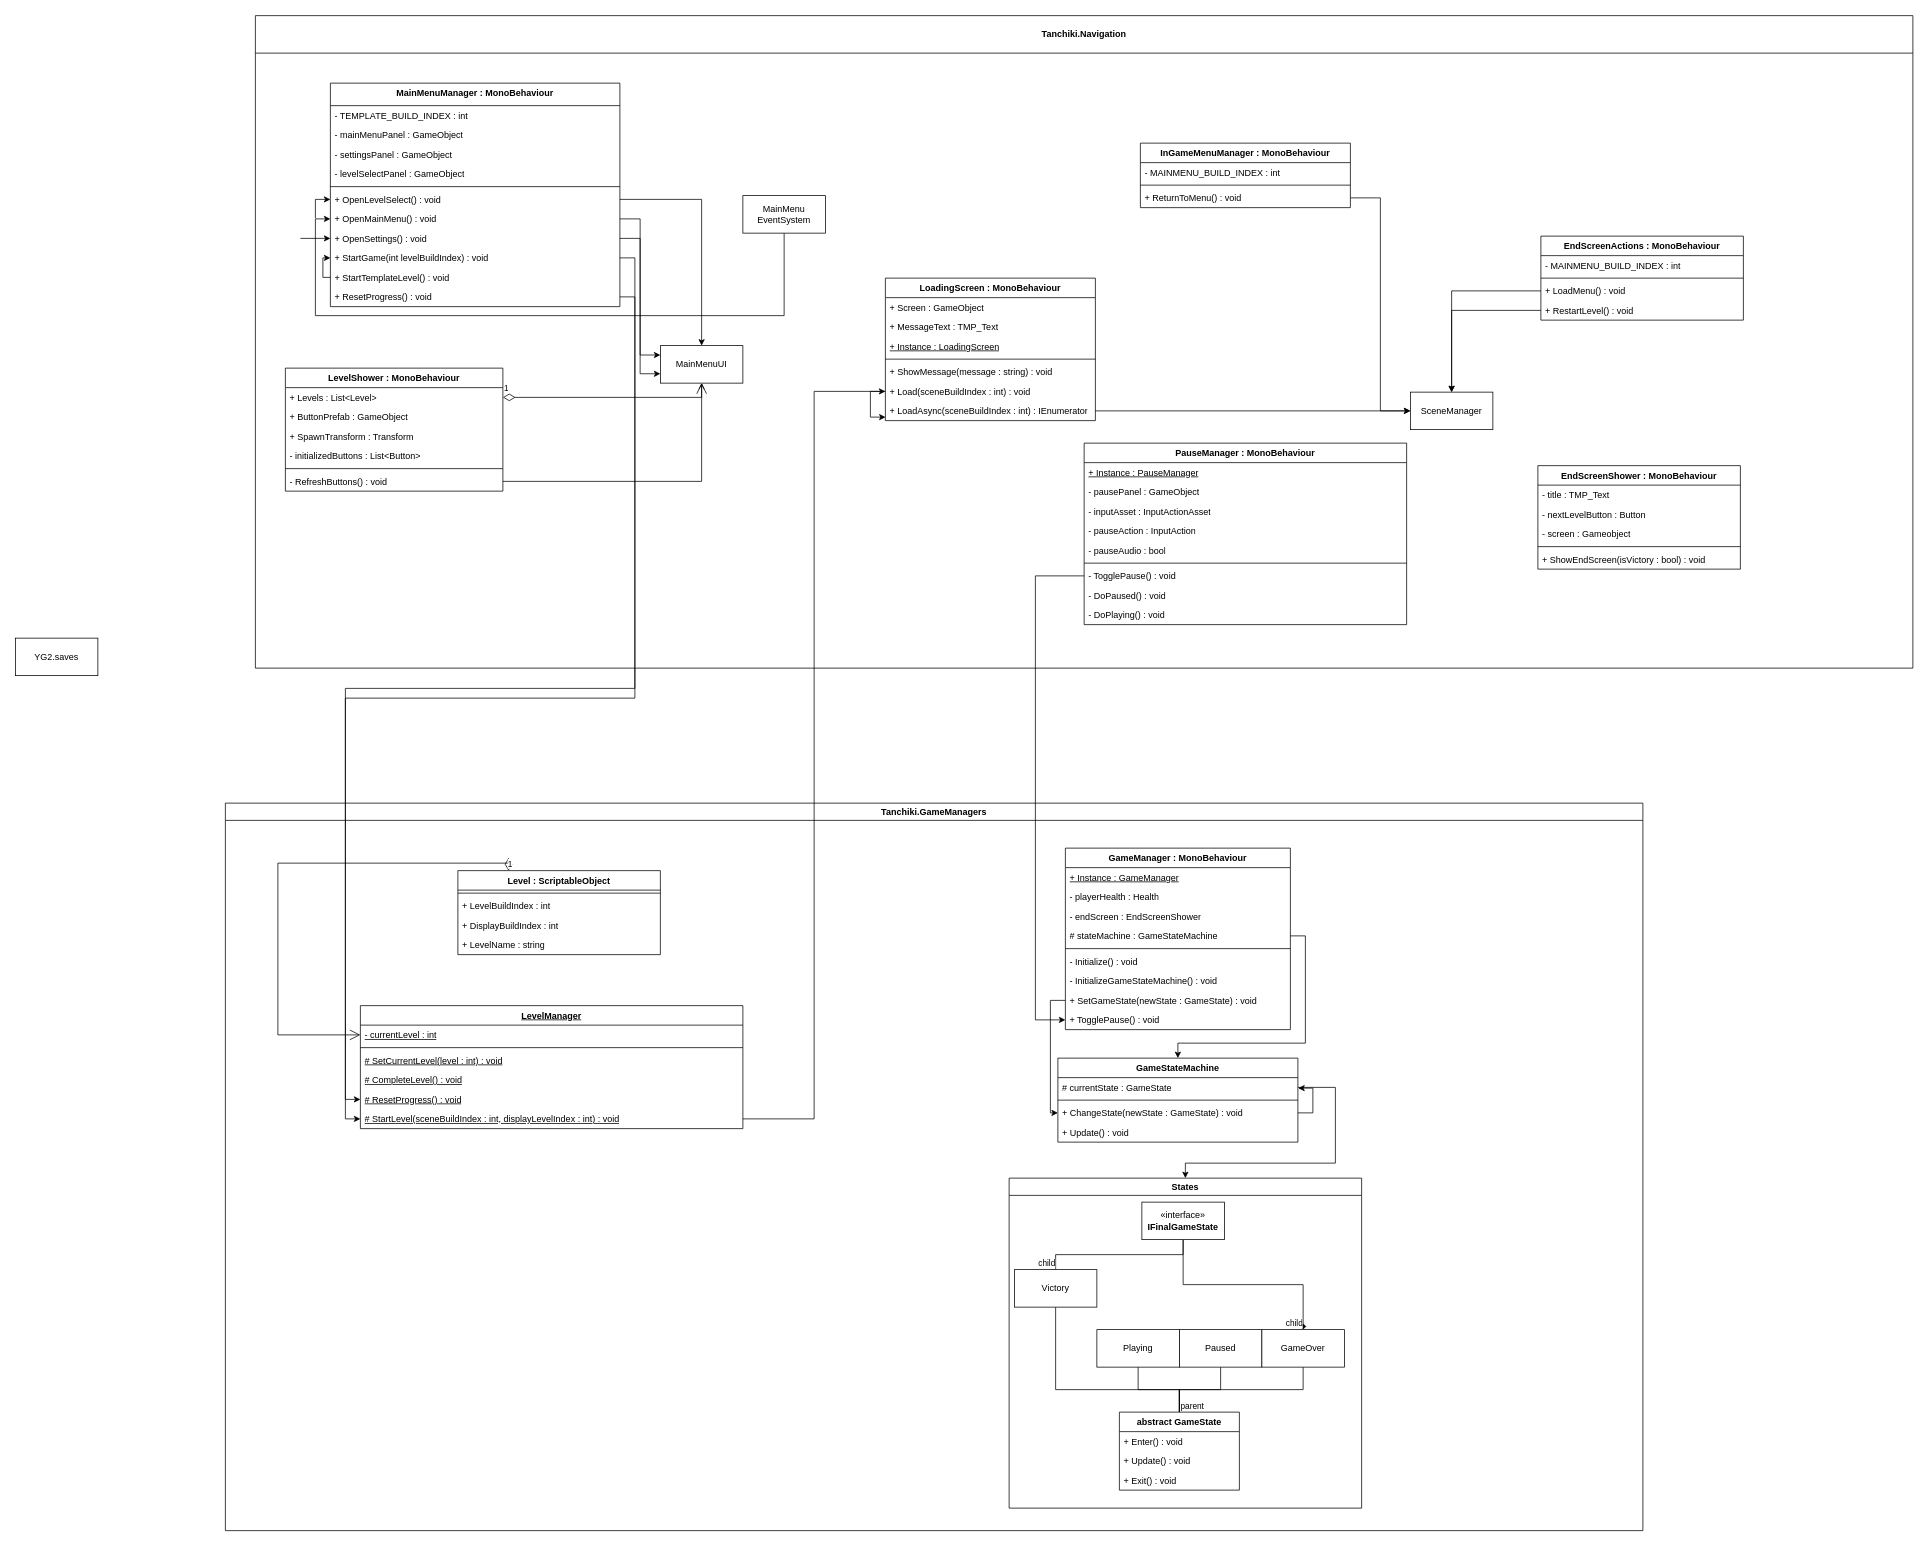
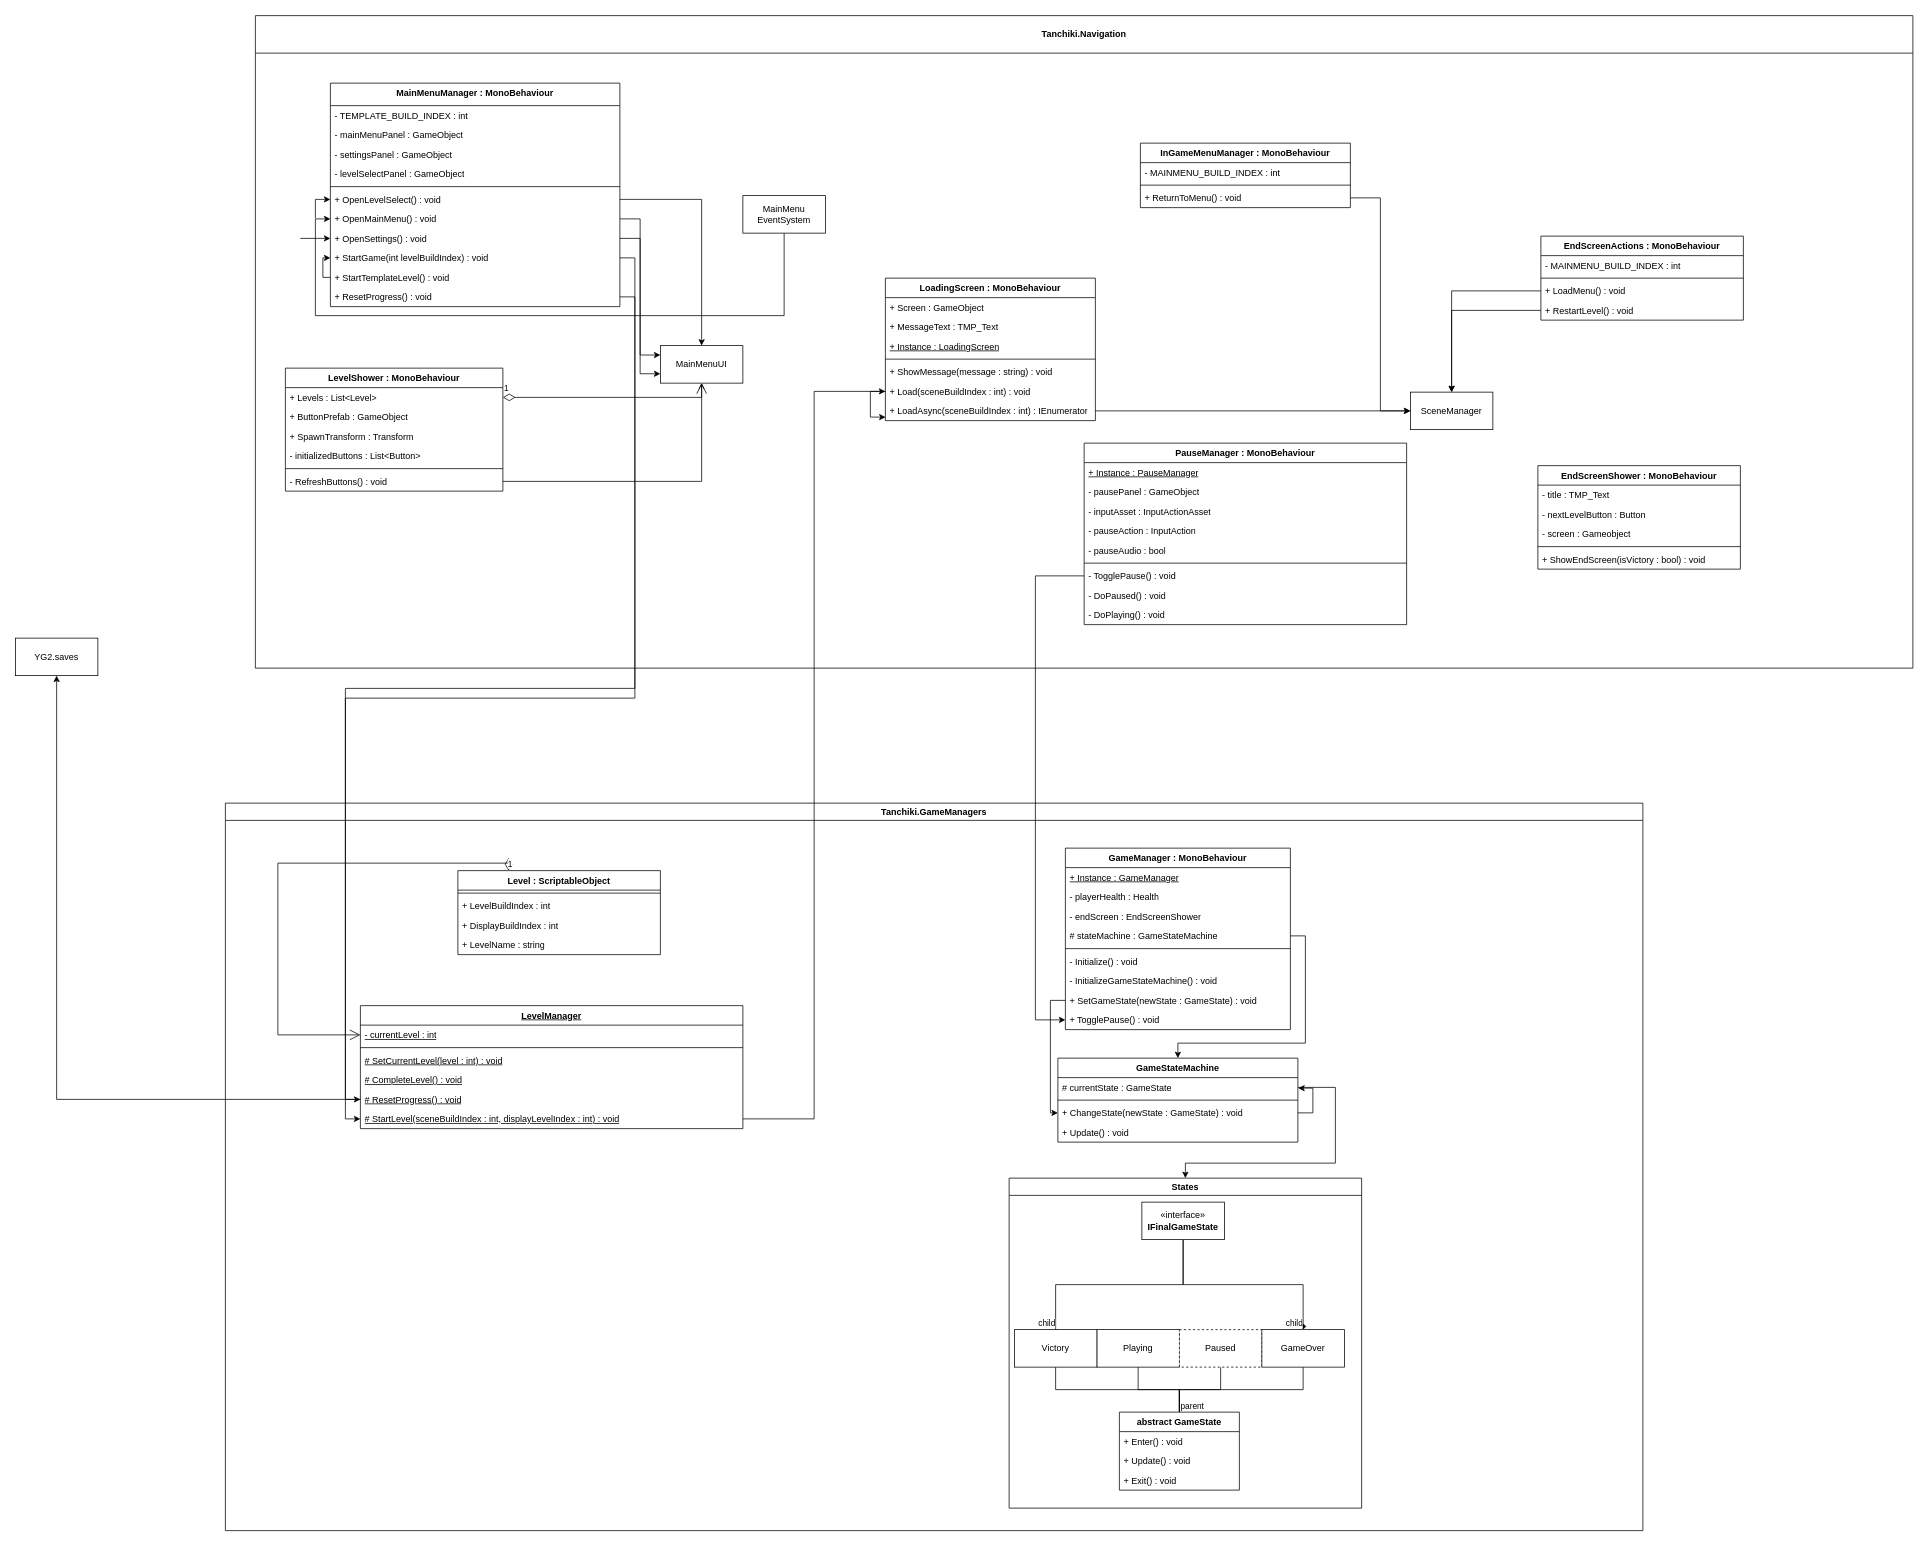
edge "# ResetProgress() : void" -> "YG2.saves": added
node "Victory": moved (1056, 1288) -> (1056, 1348)
node "Paused": style solid -> dashed
